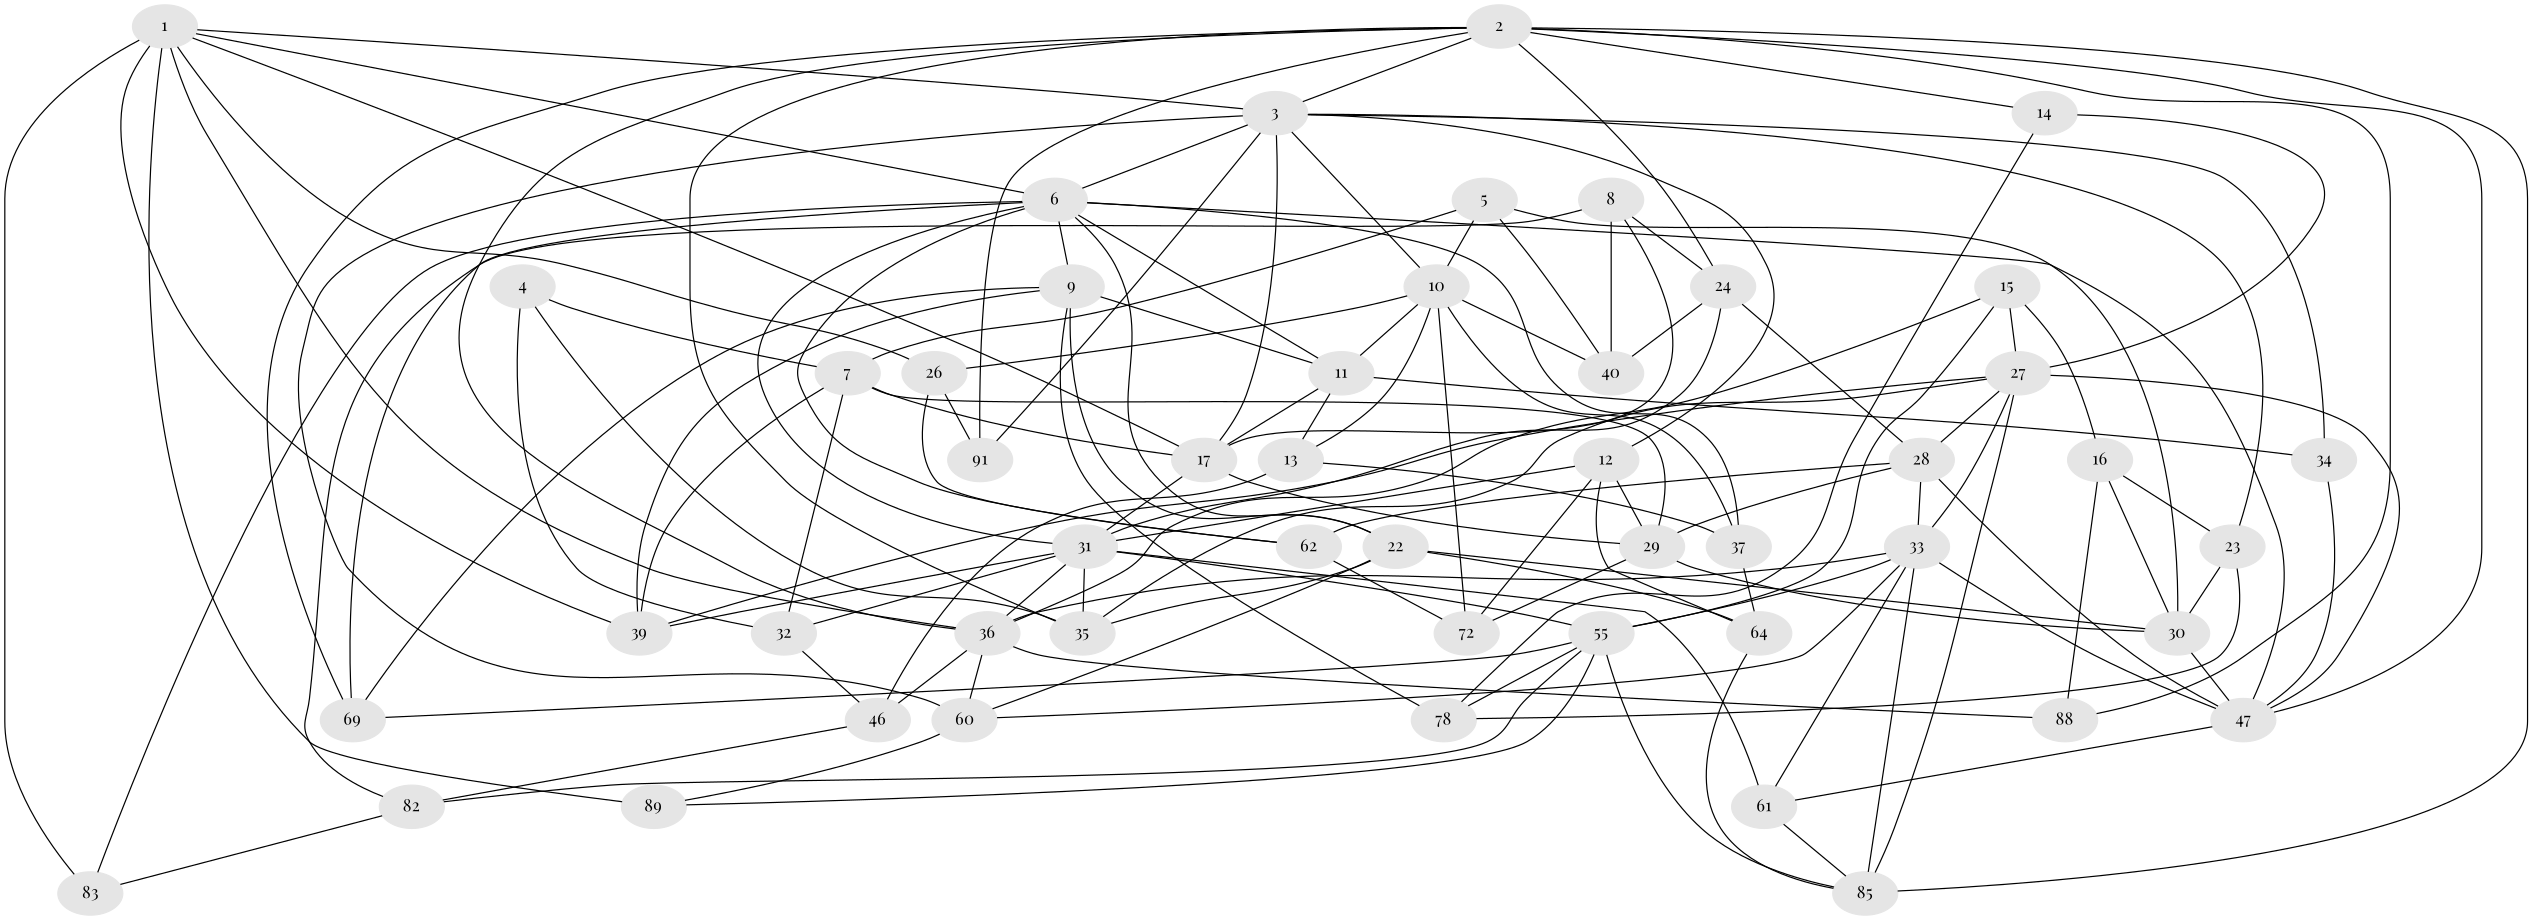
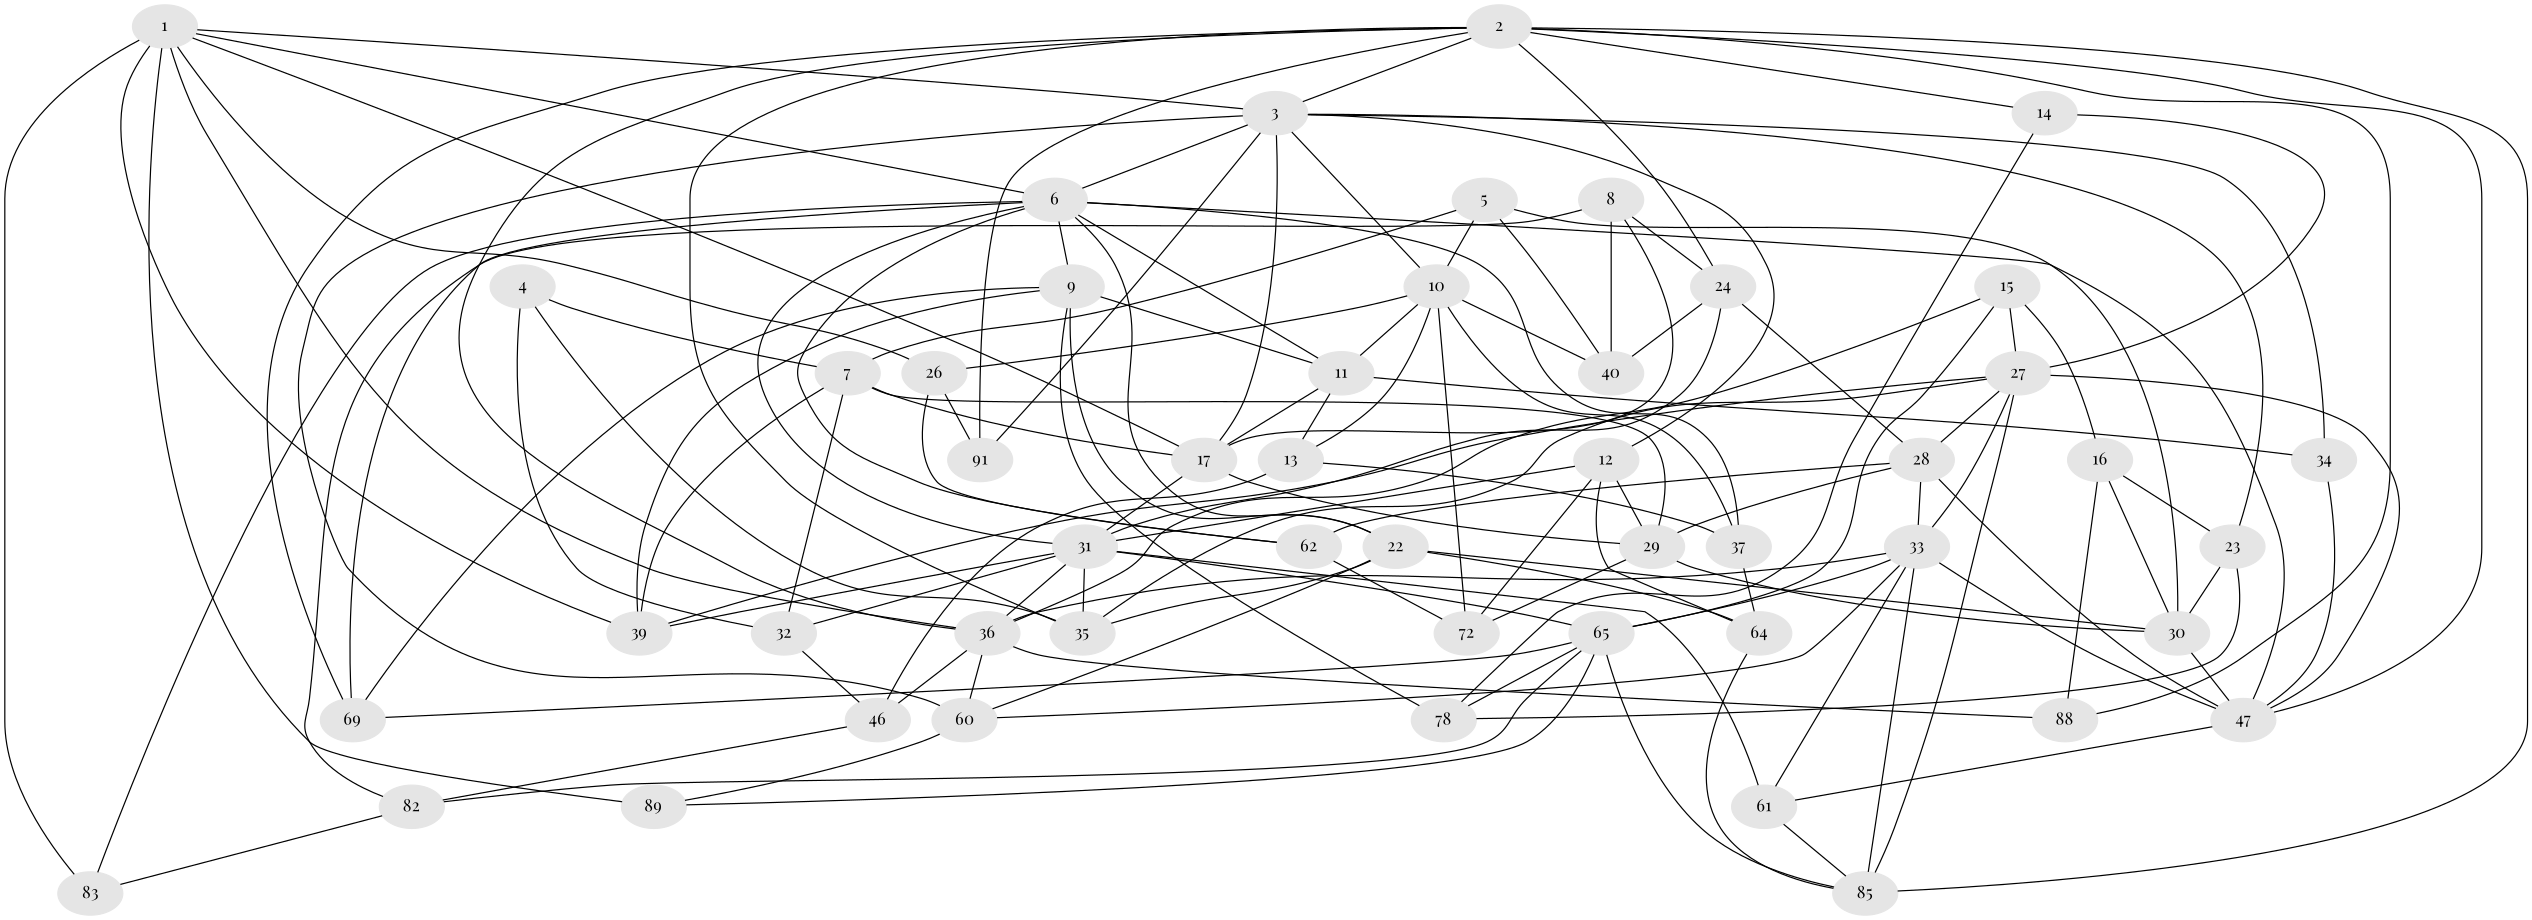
node "55": label "55" -> "65"
